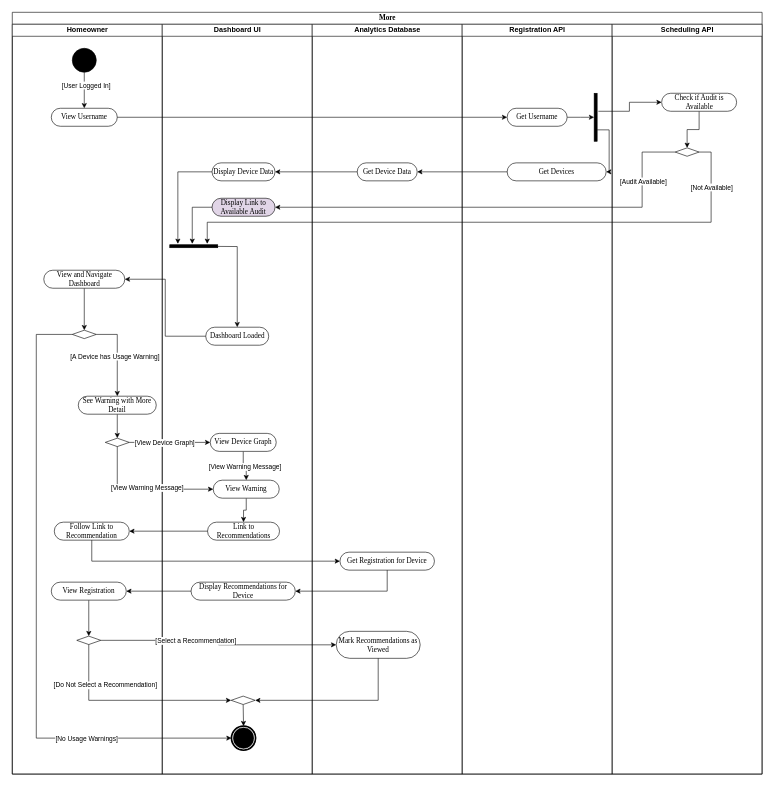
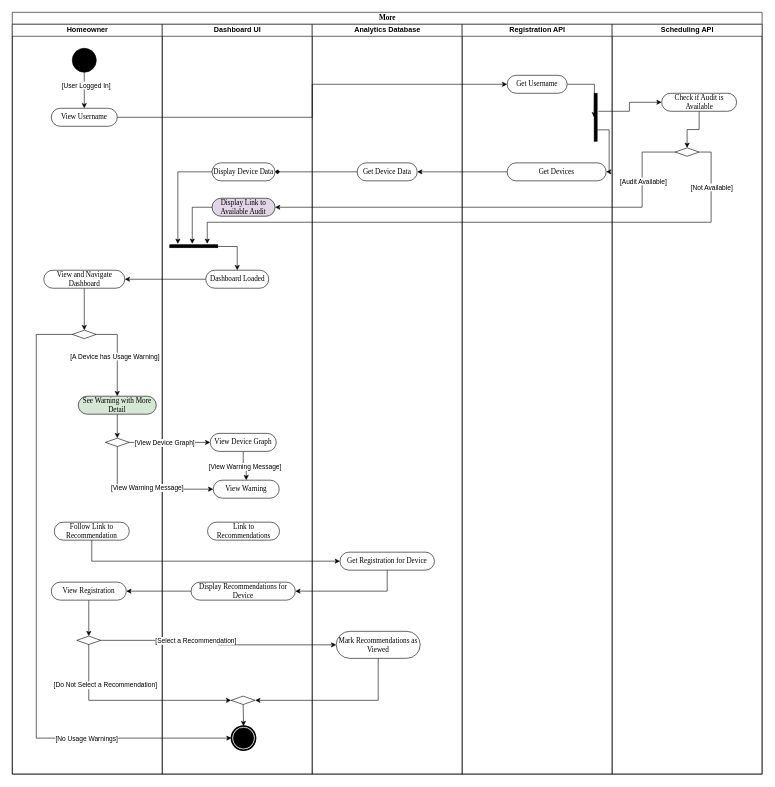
node "Get Username": moved (537, 117) -> (537, 84)
edge "Get Device Data" -> "Display Device Data": arrowhead classic -> diamond
node "Dashboard Loaded": moved (237, 336) -> (237, 279)
node "See Warning with More Detail": fillcolor #ffffff -> #d5e8d4
edge "View Warning" -> "Link to Recommendations": removed
edge "Link to Recommendations" -> "Follow Link to Recommendation": removed
